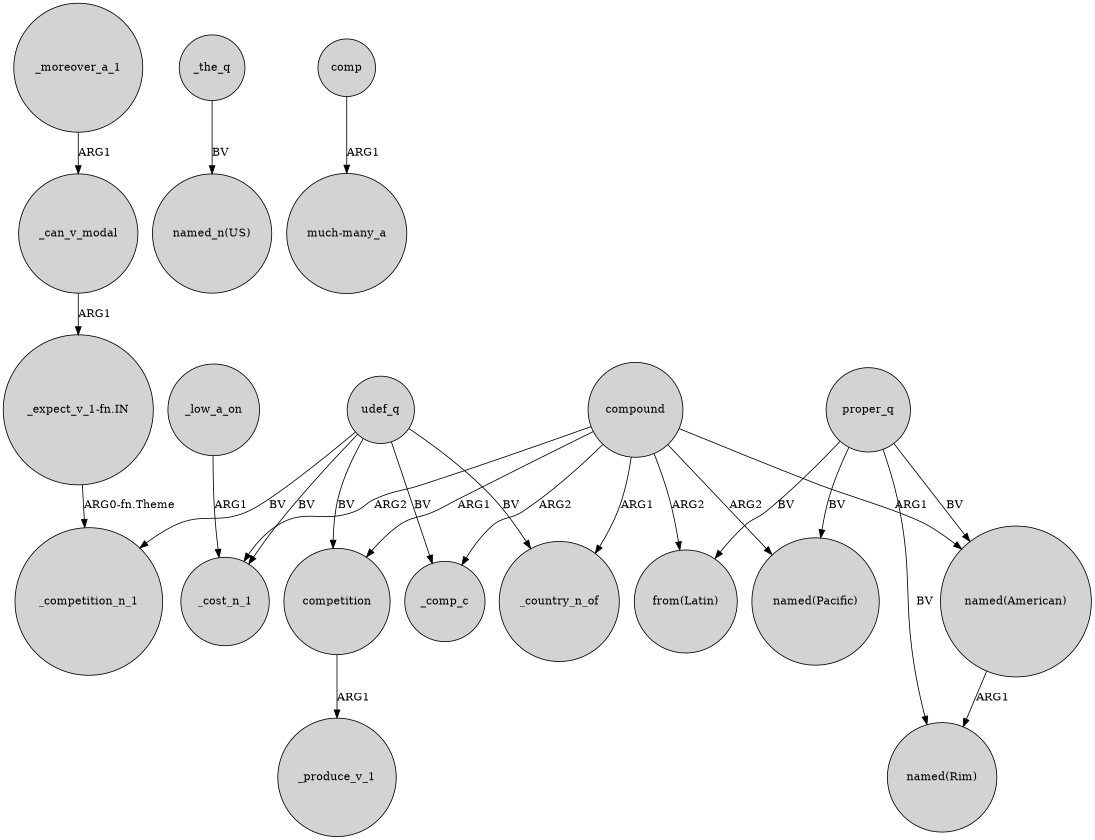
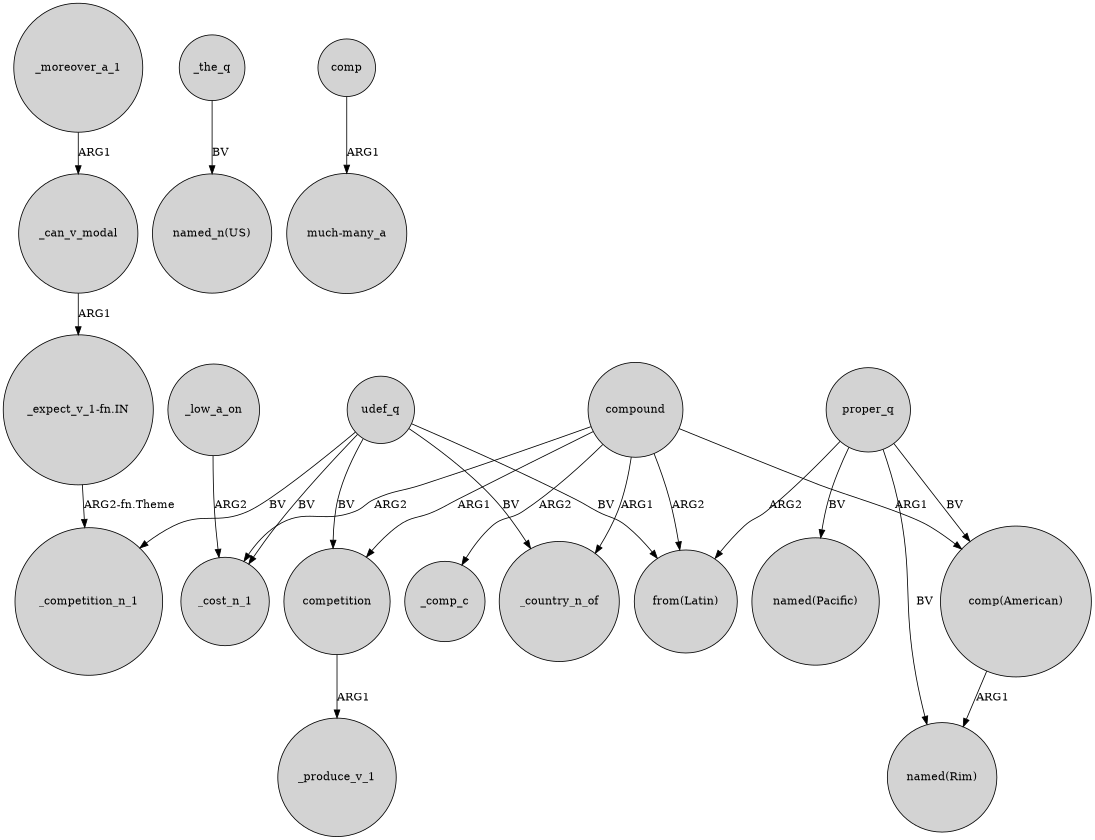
edge "compound" -> "named(Pacific)": removed, label "ARG2"
edge "udef_q" -> "_comp_c": now "udef_q" -> "from(Latin)"
edge "_expect_v_1-fn.IN" -> "_competition_n_1": label "ARG0-fn.Theme" -> "ARG2-fn.Theme"
edge "_low_a_on" -> "_cost_n_1": label "ARG1" -> "ARG2"
edge "proper_q" -> "from(Latin)": label "BV" -> "ARG2"
node "named(American)": label "named(American)" -> "comp(American)"
